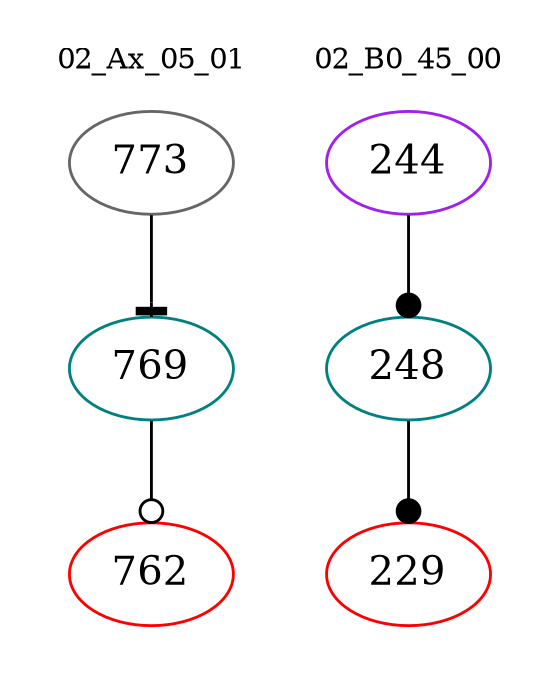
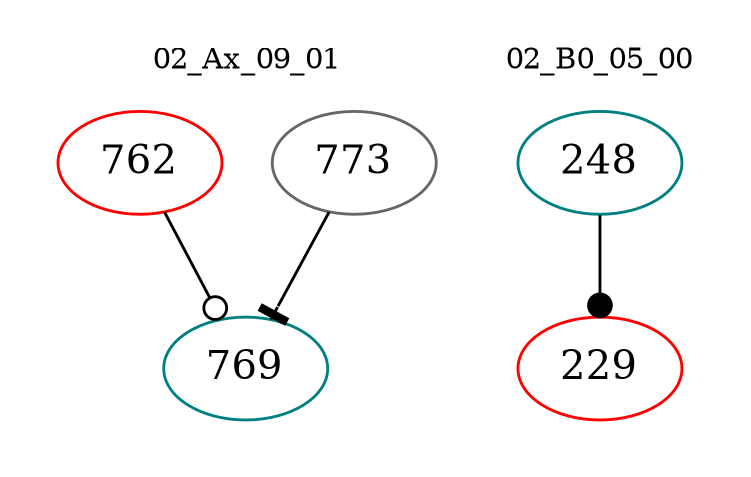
cluster "02_Ax_05_01": label "02_Ax_05_01" -> "02_Ax_09_01"
cluster "02_B0_45_00": label "02_B0_45_00" -> "02_B0_05_00"
node "244": removed
edge "769" -> "762": reversed
